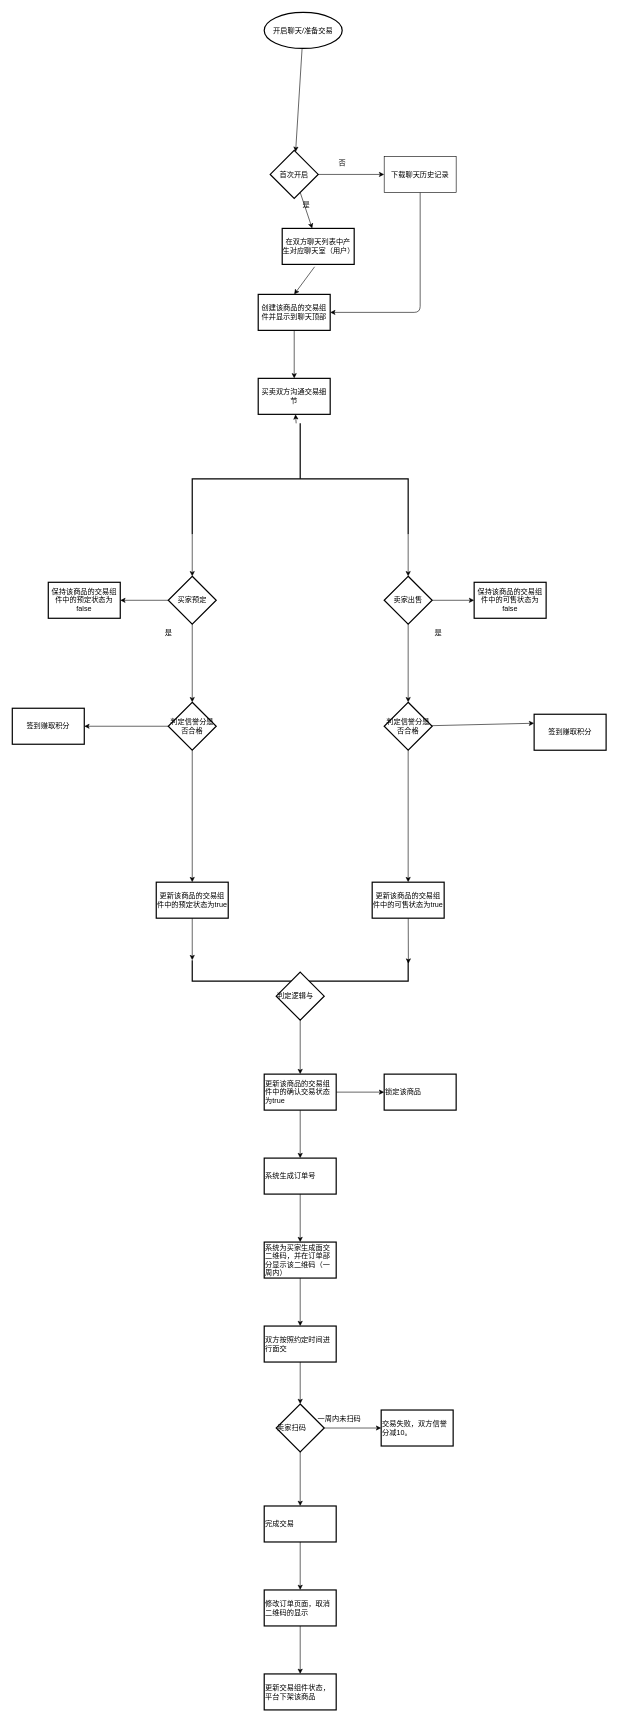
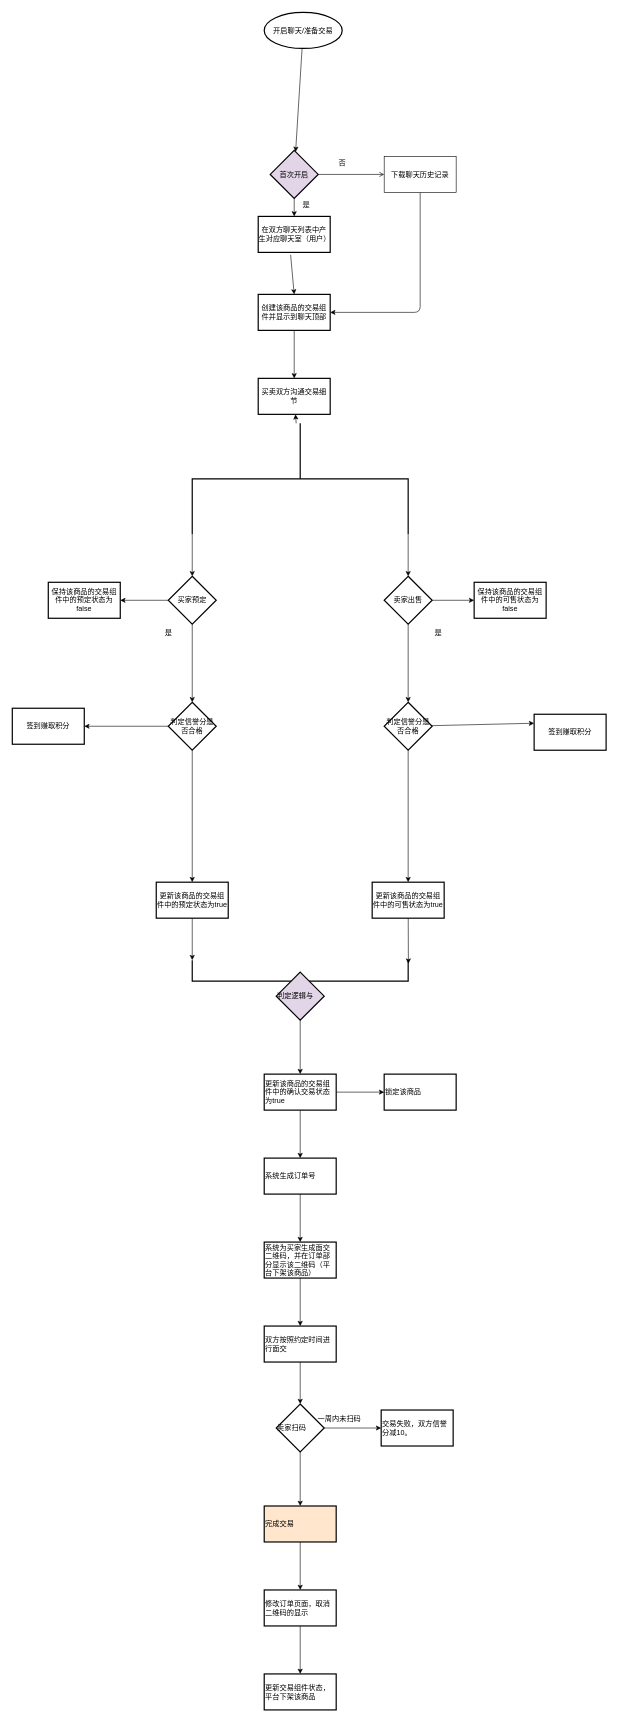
node "首次开启": fillcolor #ffffff -> #e1d5e7
edge "首次开启" -> "下载聊天历史记录": arrowhead classic -> open
node "在双方聊天列表中产生对应聊天室（用户）": moved (318, 246) -> (294, 234)
node "判定逻辑与": fillcolor #ffffff -> #e1d5e7
node "系统为买家生成面交二维码，并在订单部分显示该二维码（一周内）": label "系统为买家生成面交二维码，并在订单部分显示该二维码（一周内）" -> "系统为买家生成面交二维码，并在订单部分显示该二维码（平台下架该商品）"
node "完成交易": fillcolor #ffffff -> #ffe6cc
